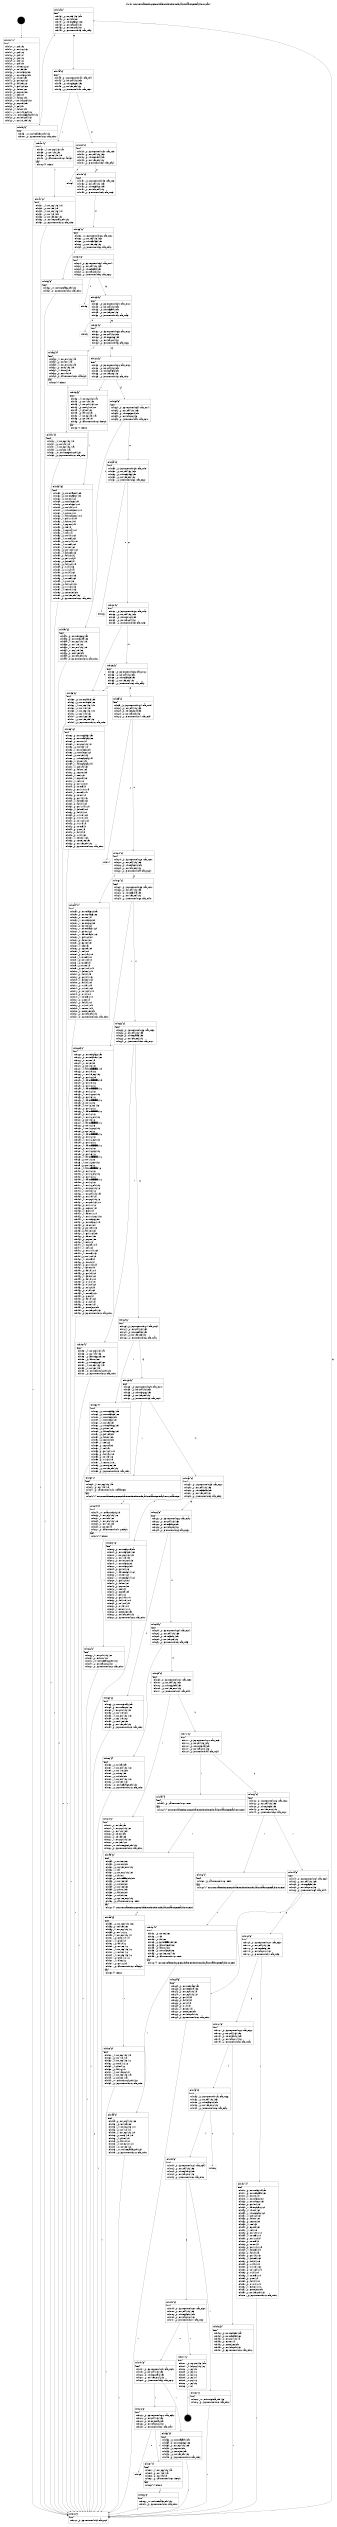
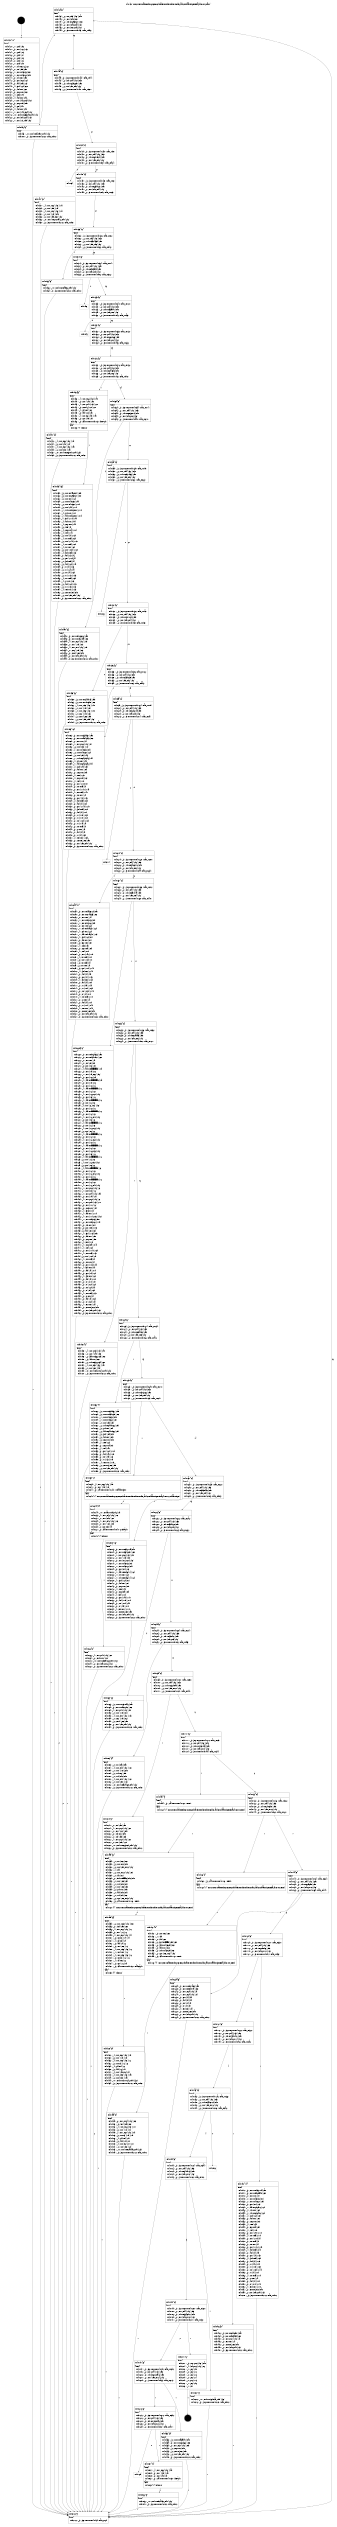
node "0x401a07 [16]": removed
edge "0x401503 [28]" -> "0x40151f [28]": added, label "26"
node "0x401a53 [29]": removed
edge "0x4015e3 [28]" -> "0x401b5e [36]": now "0x4015e3 [28]" -> "0x401ec3 [160]"
